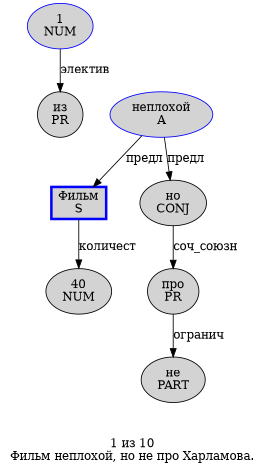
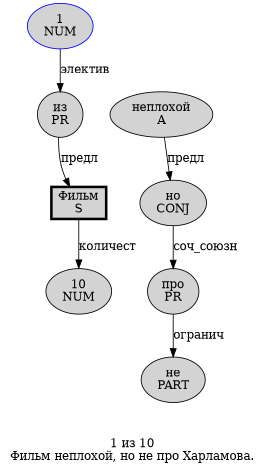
node "неплохой A": color blue -> black
edge "неплохой A" -> "Фильм S": now "из PR" -> "Фильм S"
node "Фильм S": color blue -> black
node "40 NUM": label "40 NUM" -> "10 NUM"
